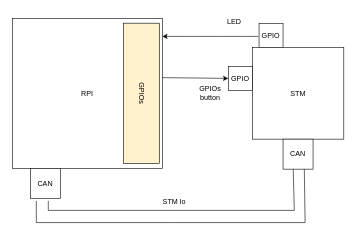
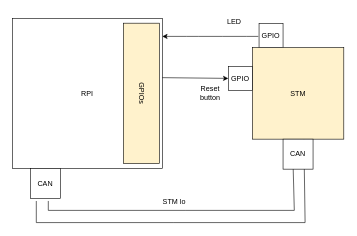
node "GPIOs button": label "GPIOs button" -> "Reset button"
node "STM": fillcolor #ffffff -> #fff2cc
